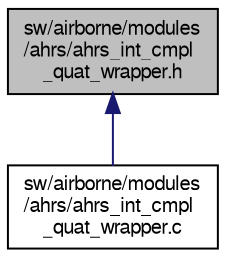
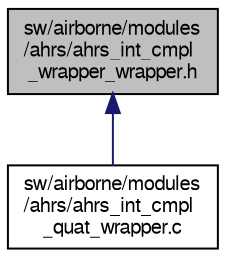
node "sw/airborne/modules /ahrs/ahrs_int_cmpl _quat_wrapper.h": label "sw/airborne/modules /ahrs/ahrs_int_cmpl _quat_wrapper.h" -> "sw/airborne/modules /ahrs/ahrs_int_cmpl _wrapper_wrapper.h"
